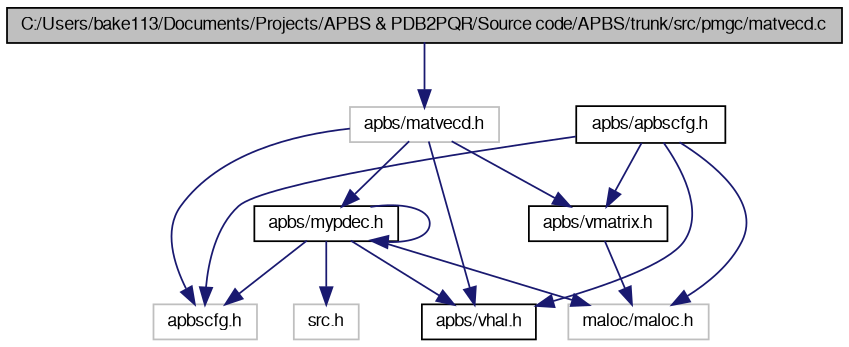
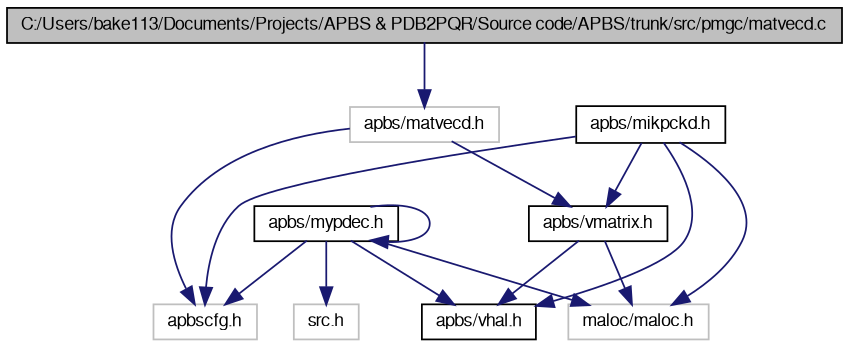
node "apbs/apbscfg.h": label "apbs/apbscfg.h" -> "apbs/mikpckd.h"
edge "apbs/matvecd.h" -> "apbs/mypdec.h": removed
edge "apbs/matvecd.h" -> "apbs/vhal.h": now "apbs/vmatrix.h" -> "apbs/vhal.h"
